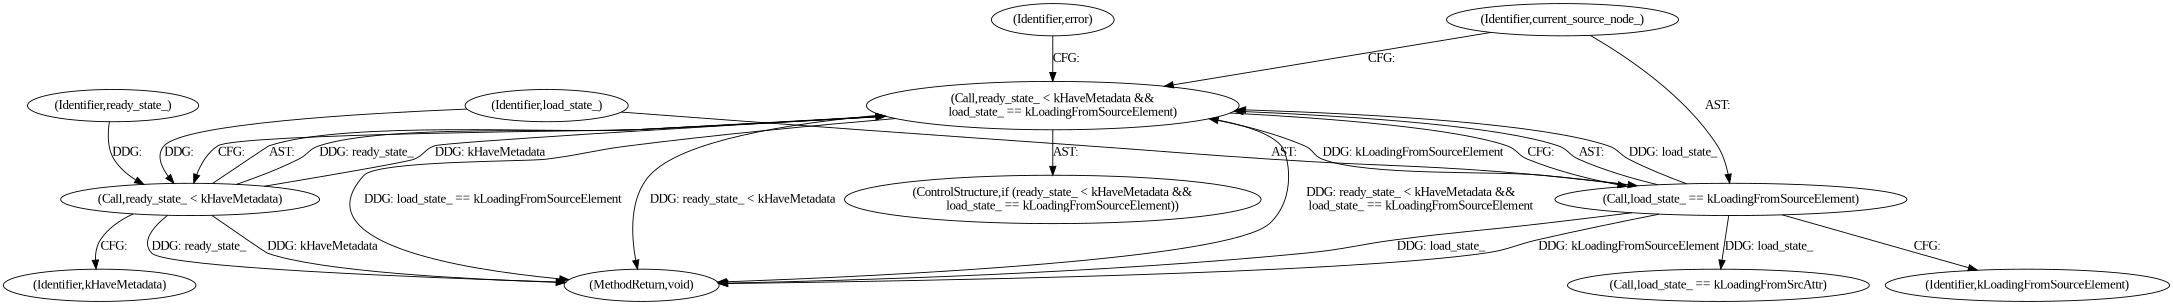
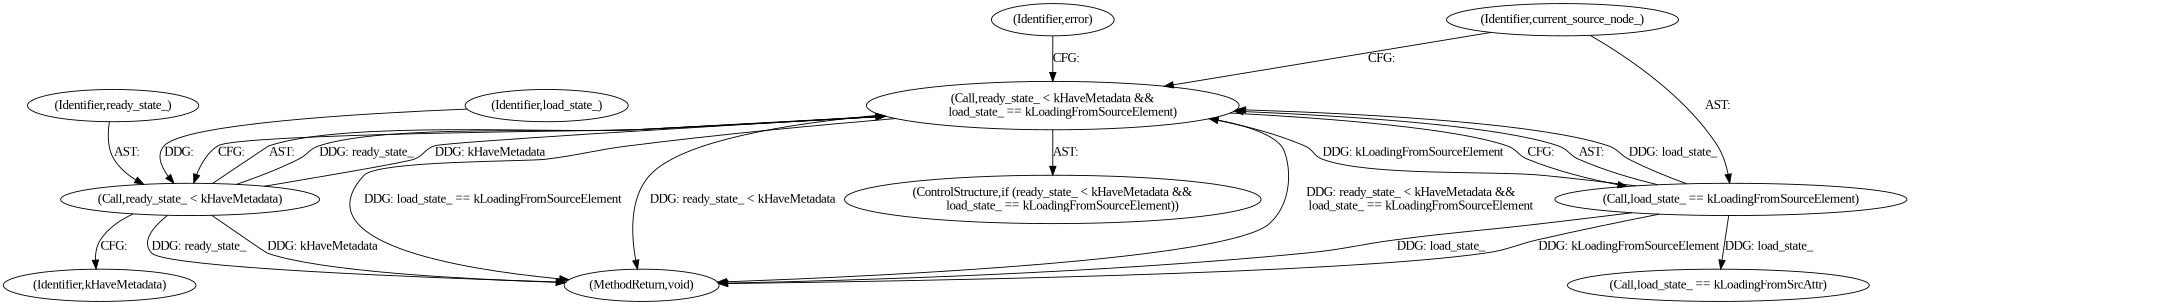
edge "(Identifier,load_state_)" -> "(Call,load_state_ == kLoadingFromSourceElement)": removed, label "AST:"
edge "(Identifier,ready_state_)" -> "(Call,ready_state_ < kHaveMetadata)": label "DDG: " -> "AST: "
node "(Identifier,kLoadingFromSourceElement)": removed
